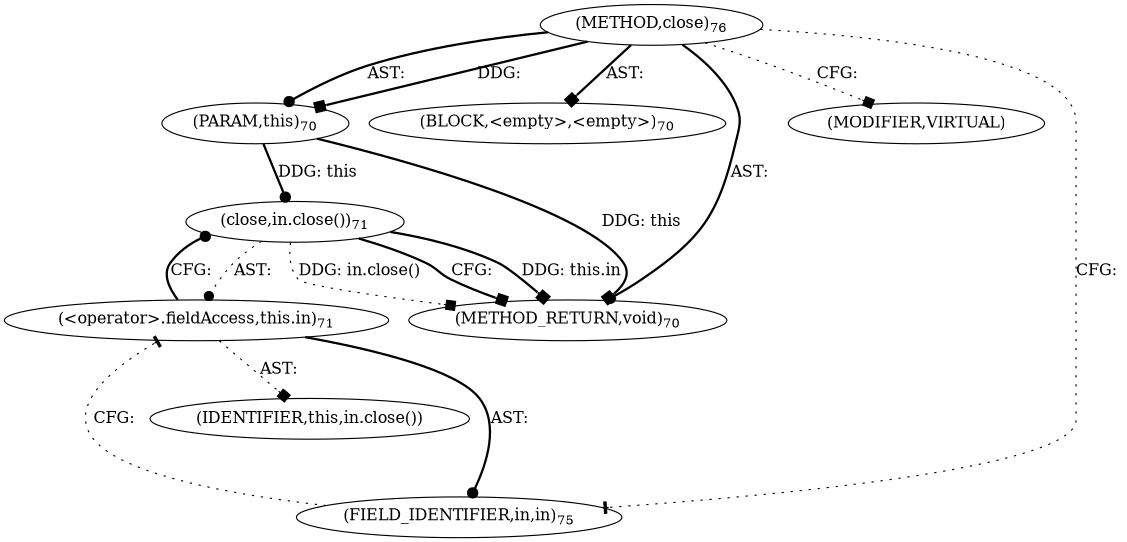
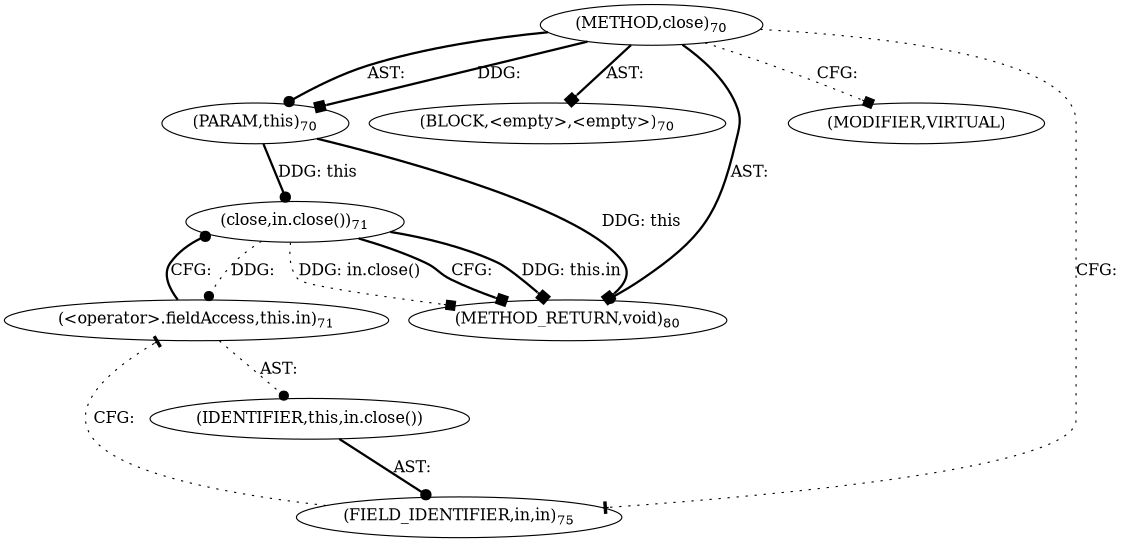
node "(METHOD,close)": text "76" -> "70"
edge "(close,in.close())" -> "(<operator>.fieldAccess,this.in)": label "AST: " -> "DDG: "
node "(METHOD_RETURN,void)": text "70" -> "80"
edge "(<operator>.fieldAccess,this.in)" -> "(IDENTIFIER,this,in.close())": arrowhead box -> dot
edge "(<operator>.fieldAccess,this.in)" -> "(FIELD_IDENTIFIER,in,in)": now "(IDENTIFIER,this,in.close())" -> "(FIELD_IDENTIFIER,in,in)"
